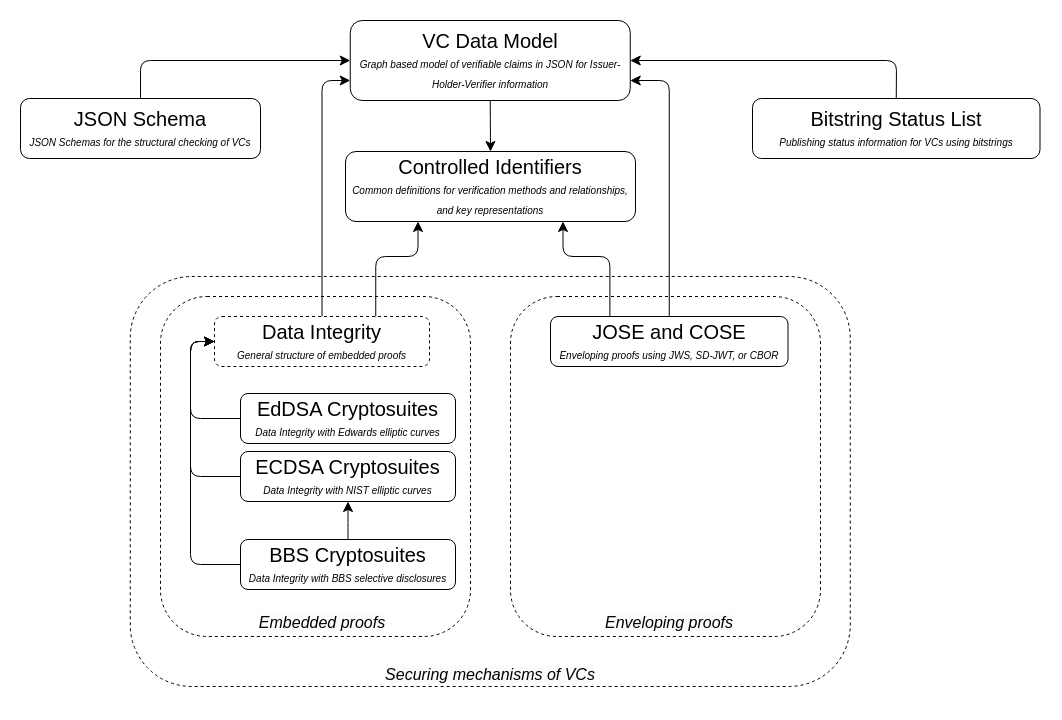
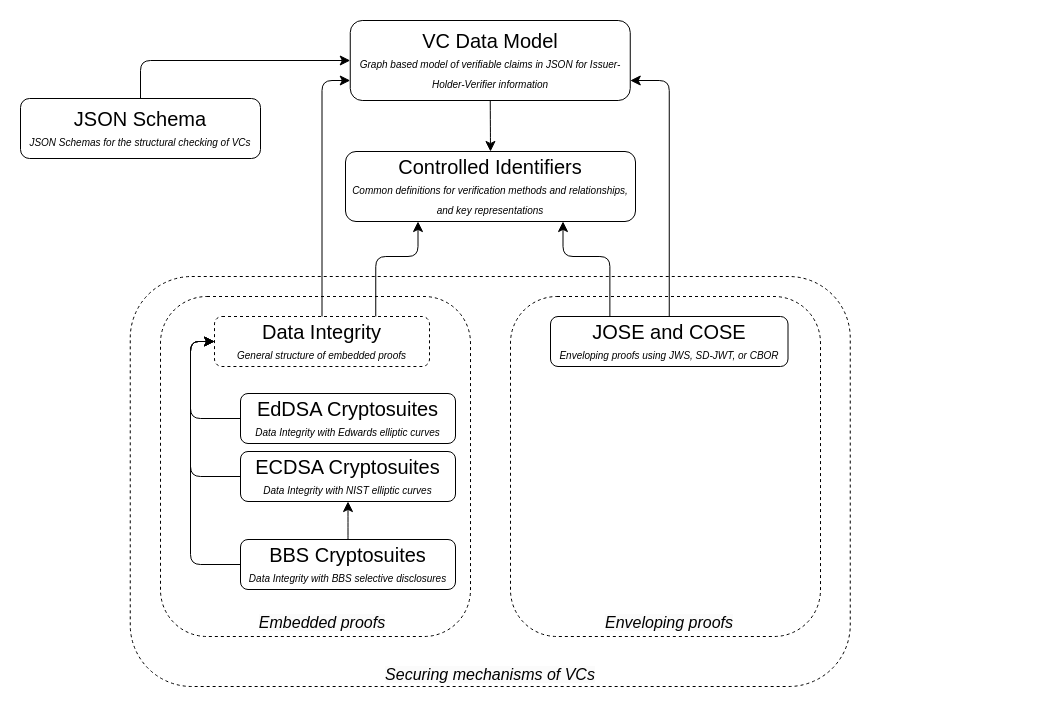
edge "Bitstring Status List Publishing status information for VCs using bitstrings" -> "VC Data Model Graph based model of verifiable claims in JSON for Issuer-Holder-Verifier information": removed
node "Bitstring Status List Publishing status information for VCs using bitstrings": removed
